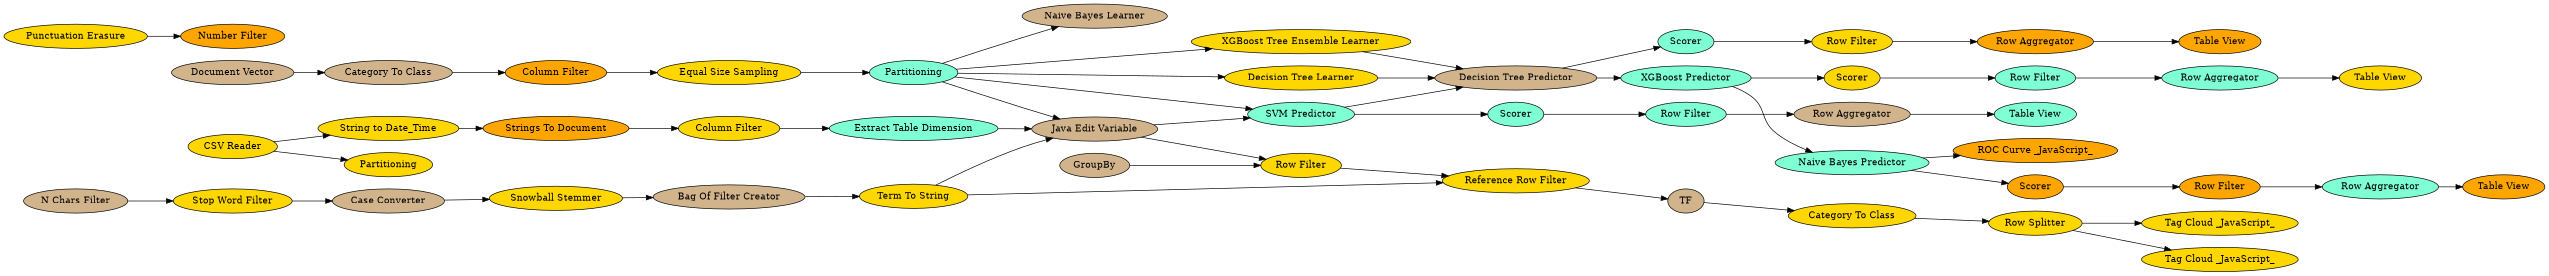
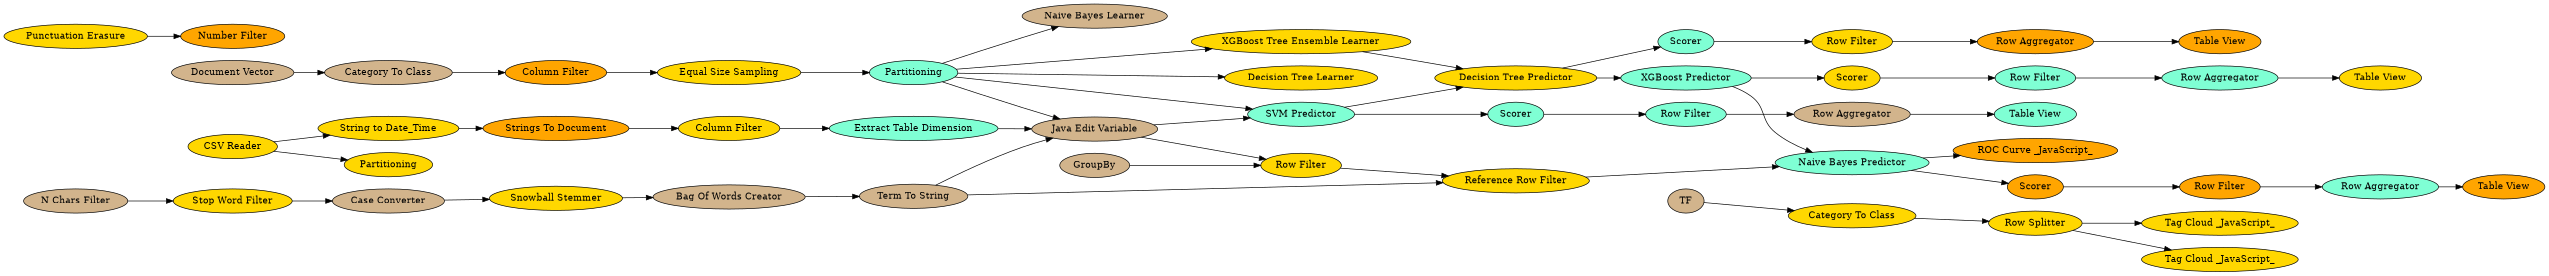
edge "Decision Tree Learner" -> "Decision Tree Predictor": removed
node "Decision Tree Predictor": fillcolor tan -> gold
edge "Reference Row Filter" -> "TF": now "Reference Row Filter" -> "Naive Bayes Predictor"
node "Term To String": fillcolor gold -> tan
node "Bag Of Filter Creator": label "Bag Of Filter Creator" -> "Bag Of Words Creator"
